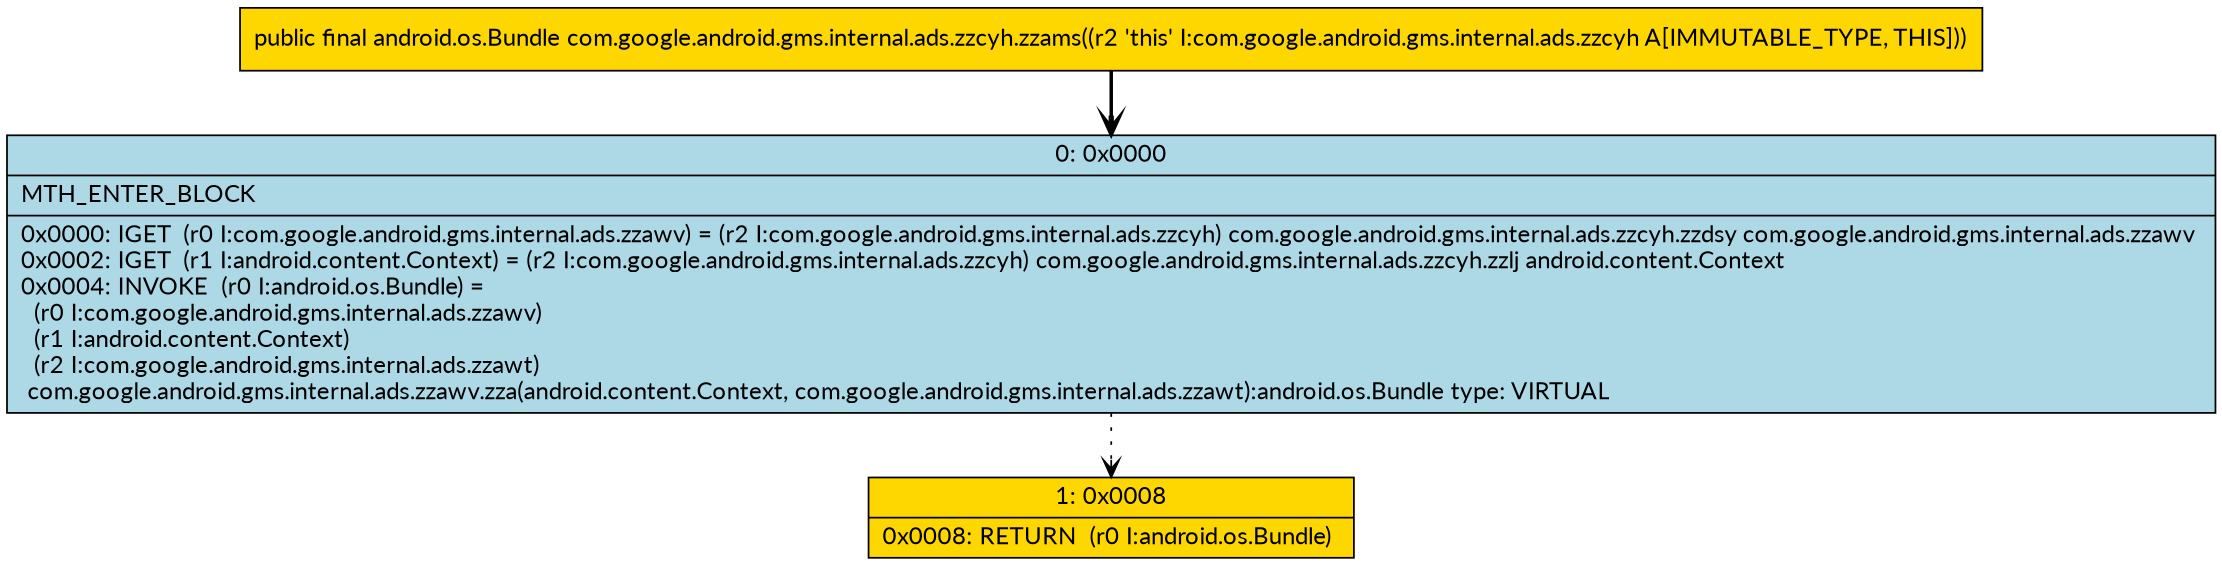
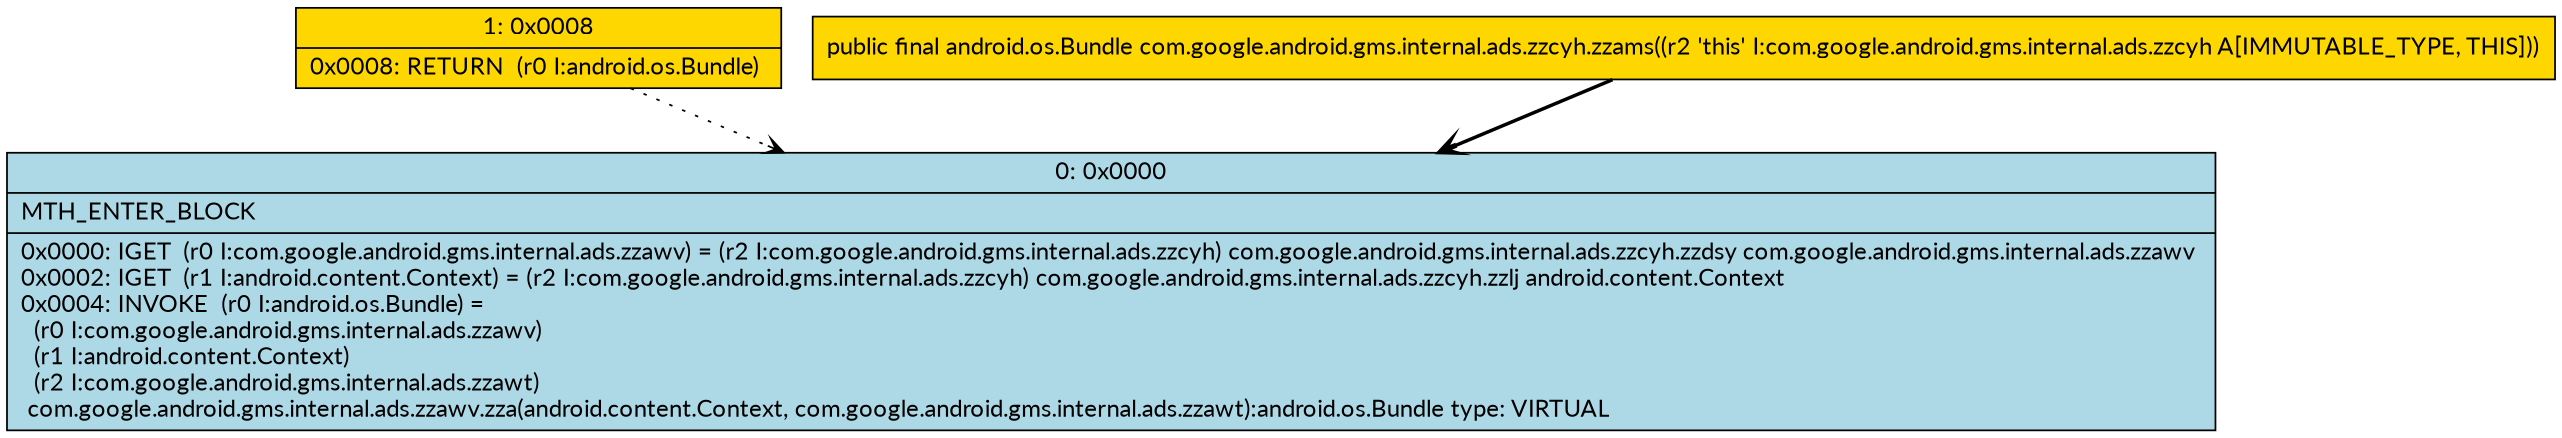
edge "0: 0x0000" -> "1: 0x0008": reversed
